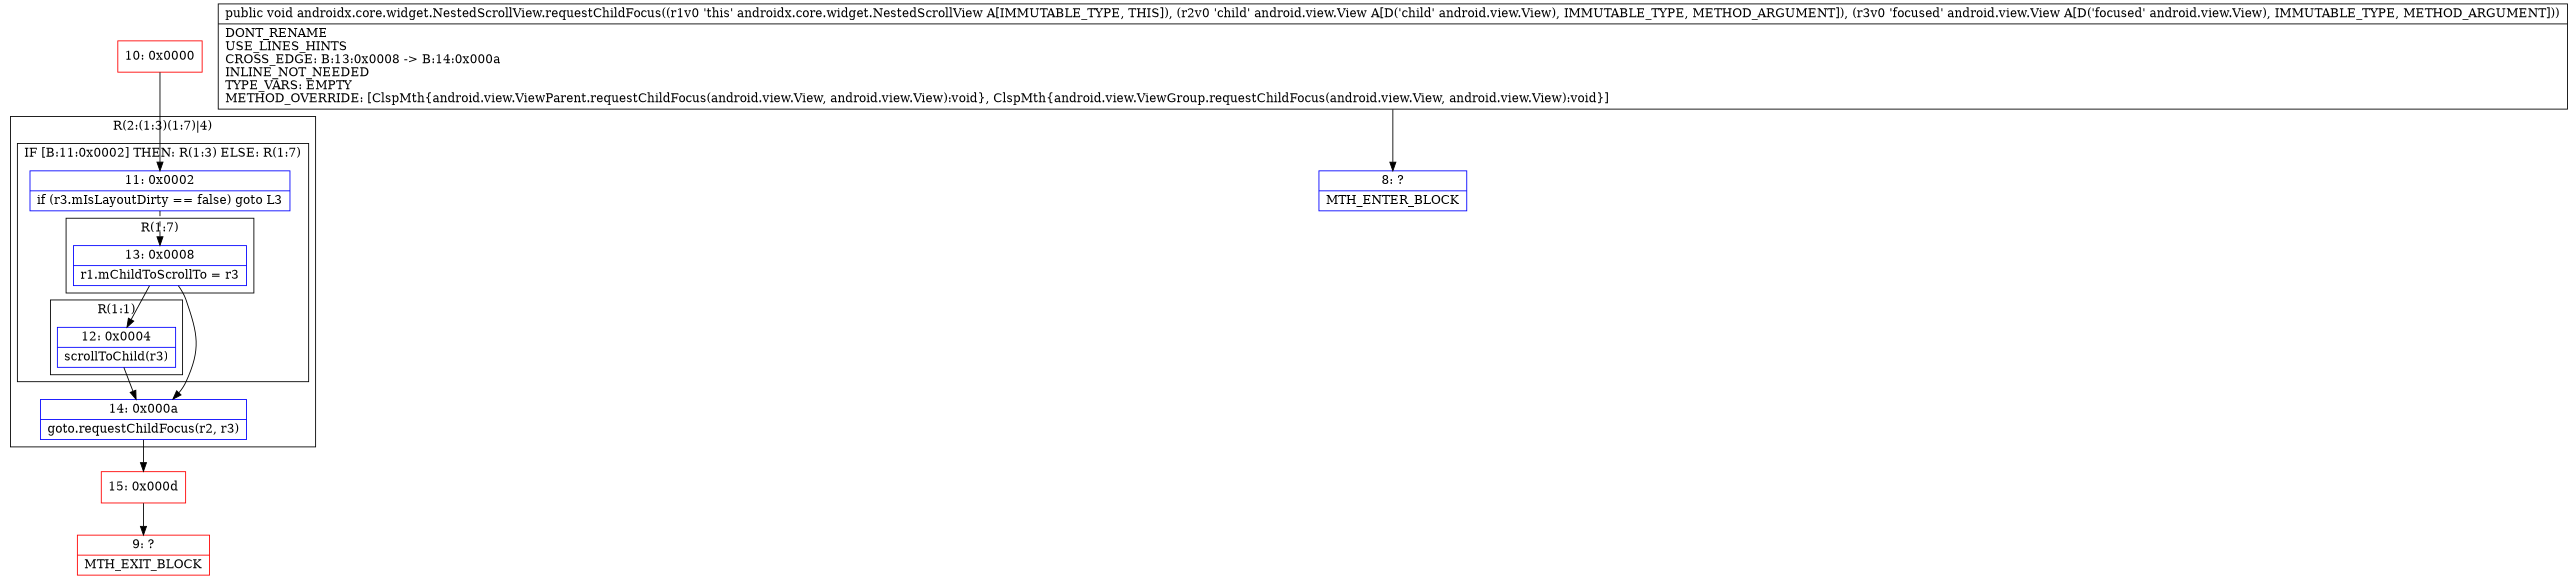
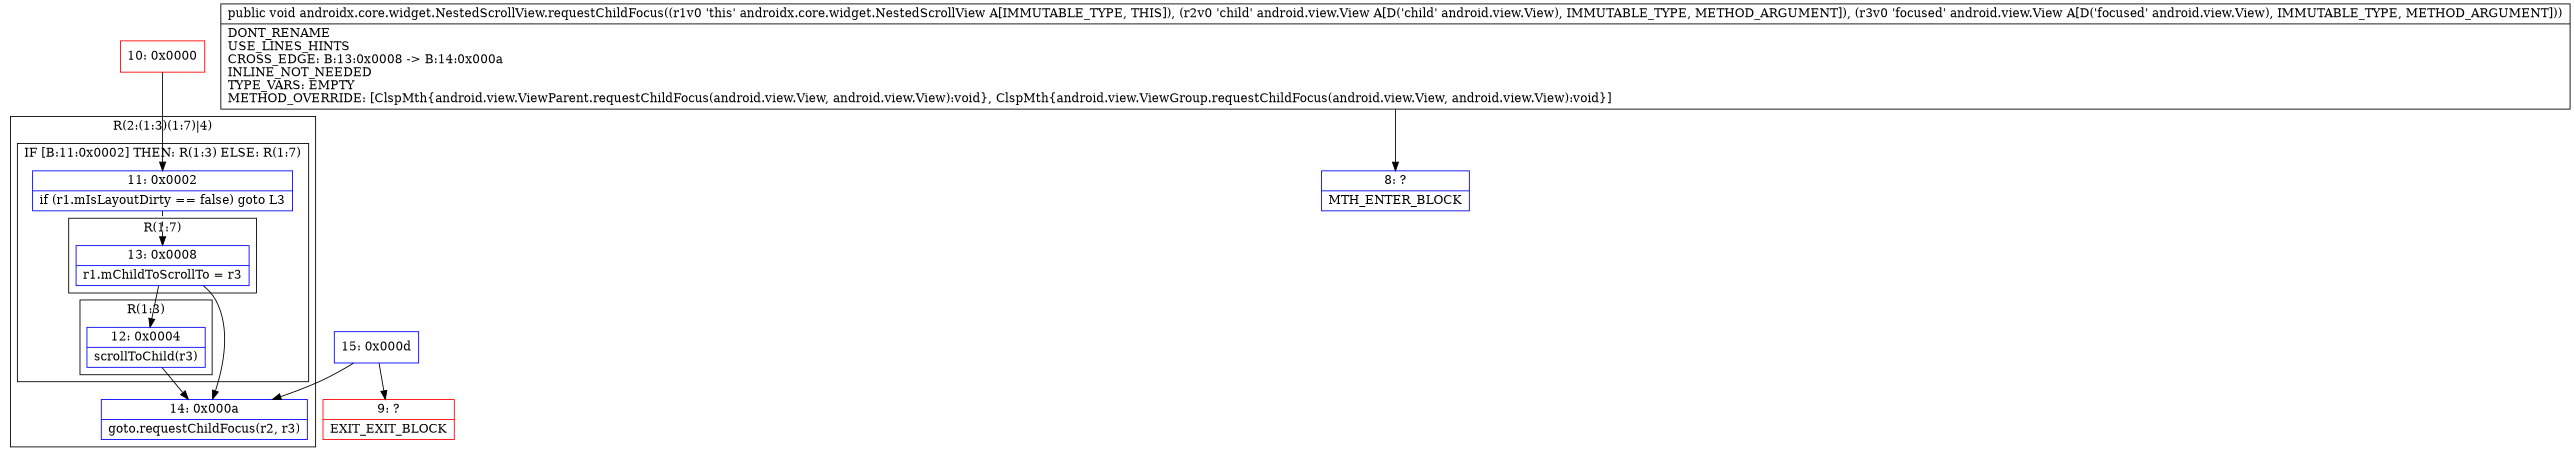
node "11: 0x0002": text "if (r3.mIsLayoutDirty == false) goto L3" -> "if (r1.mIsLayoutDirty == false) goto L3"
cluster "R(1:1)": label "R(1:1)" -> "R(1:3)"
edge "14: 0x000a" -> "15: 0x000d": reversed
node "15: 0x000d": color red -> blue
node "9: ?": text "MTH_EXIT_BLOCK" -> "EXIT_EXIT_BLOCK"
